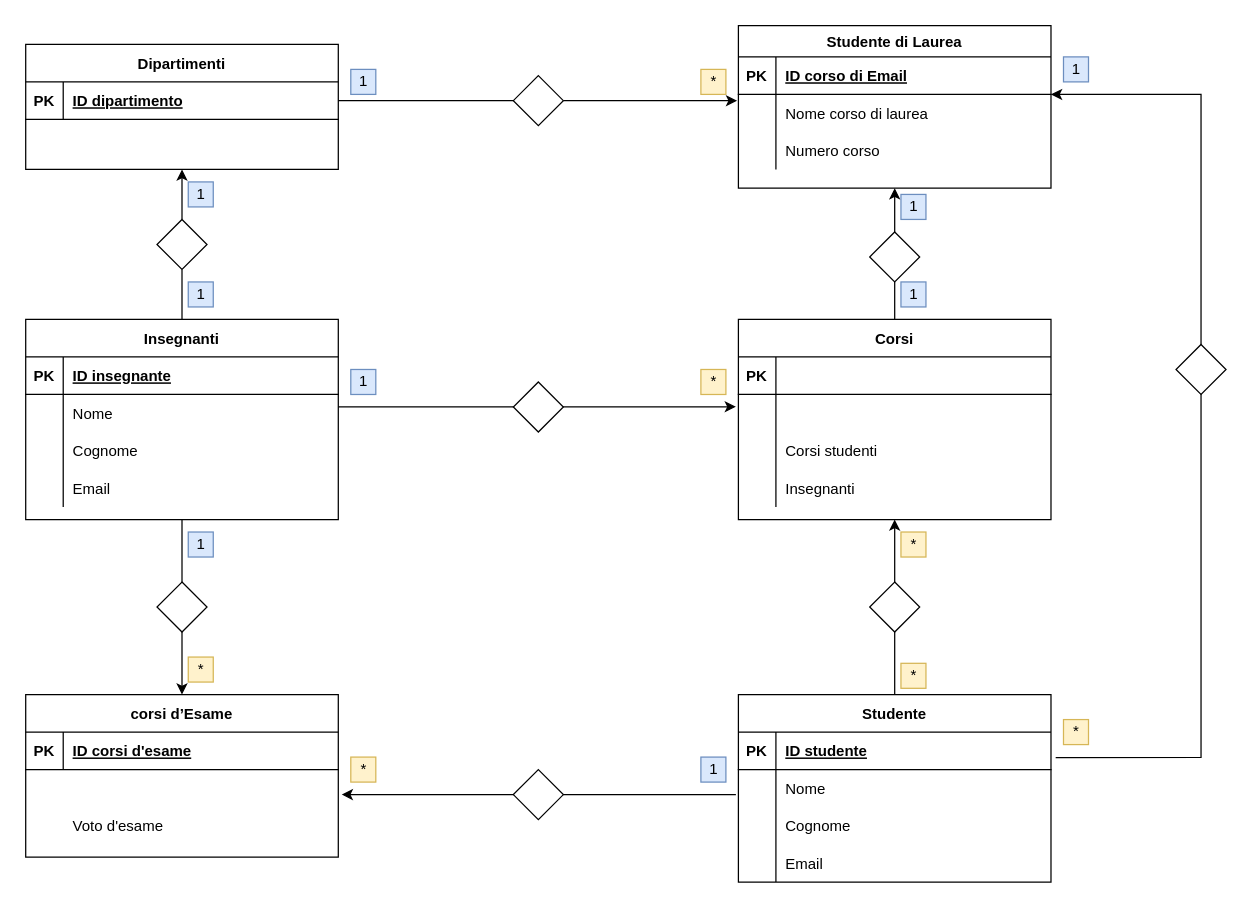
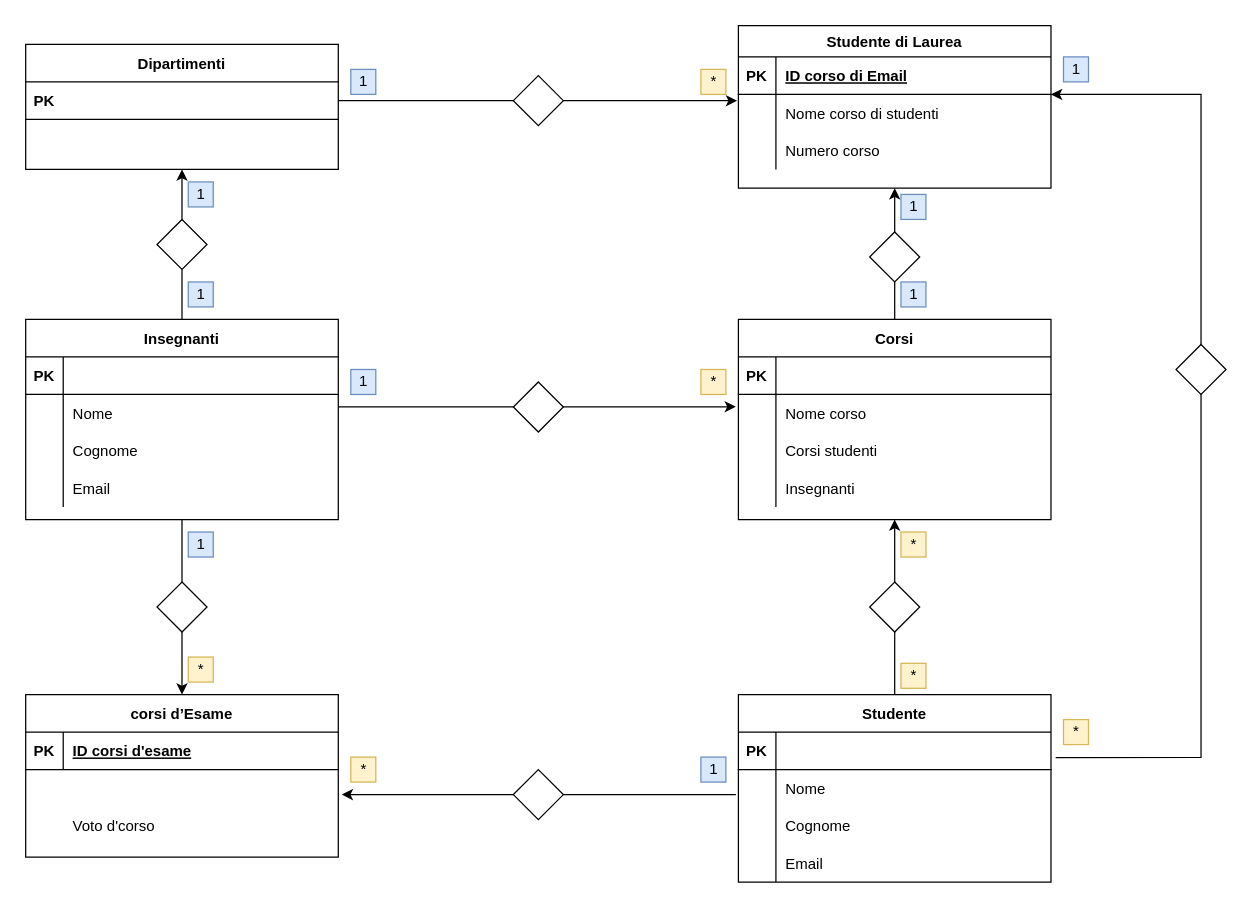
node "ID dipartimento": removed
node "Nome corso di laurea": label "Nome corso di laurea" -> "Nome corso di studenti"
node "ID insegnante": removed
node "Nome corso": added
node "ID studente": removed
node "Voto d'esame": label "Voto d'esame" -> "Voto d'corso"
